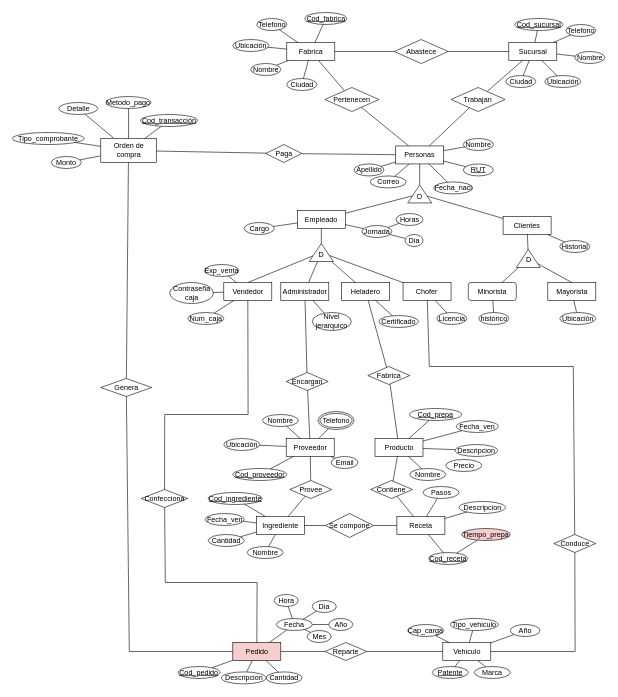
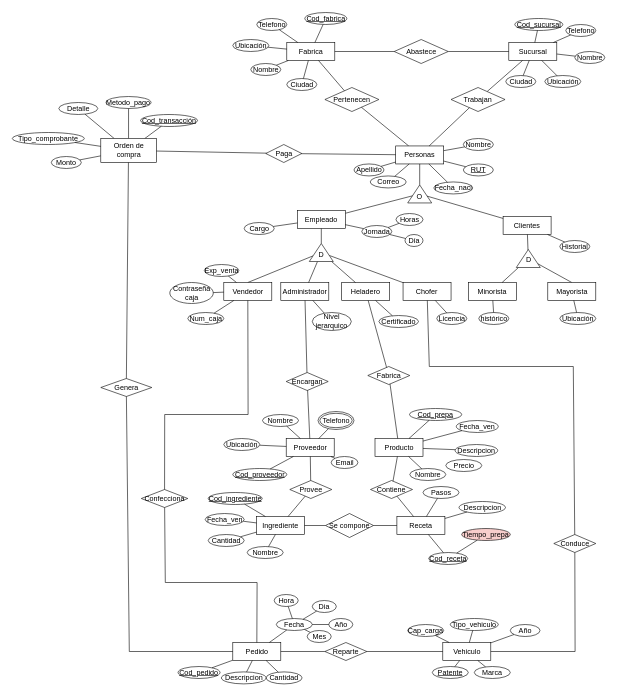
node "Minorista": shape rounded rectangle -> rectangle
node "Pedido": fillcolor #f8cecc -> #ffffff
